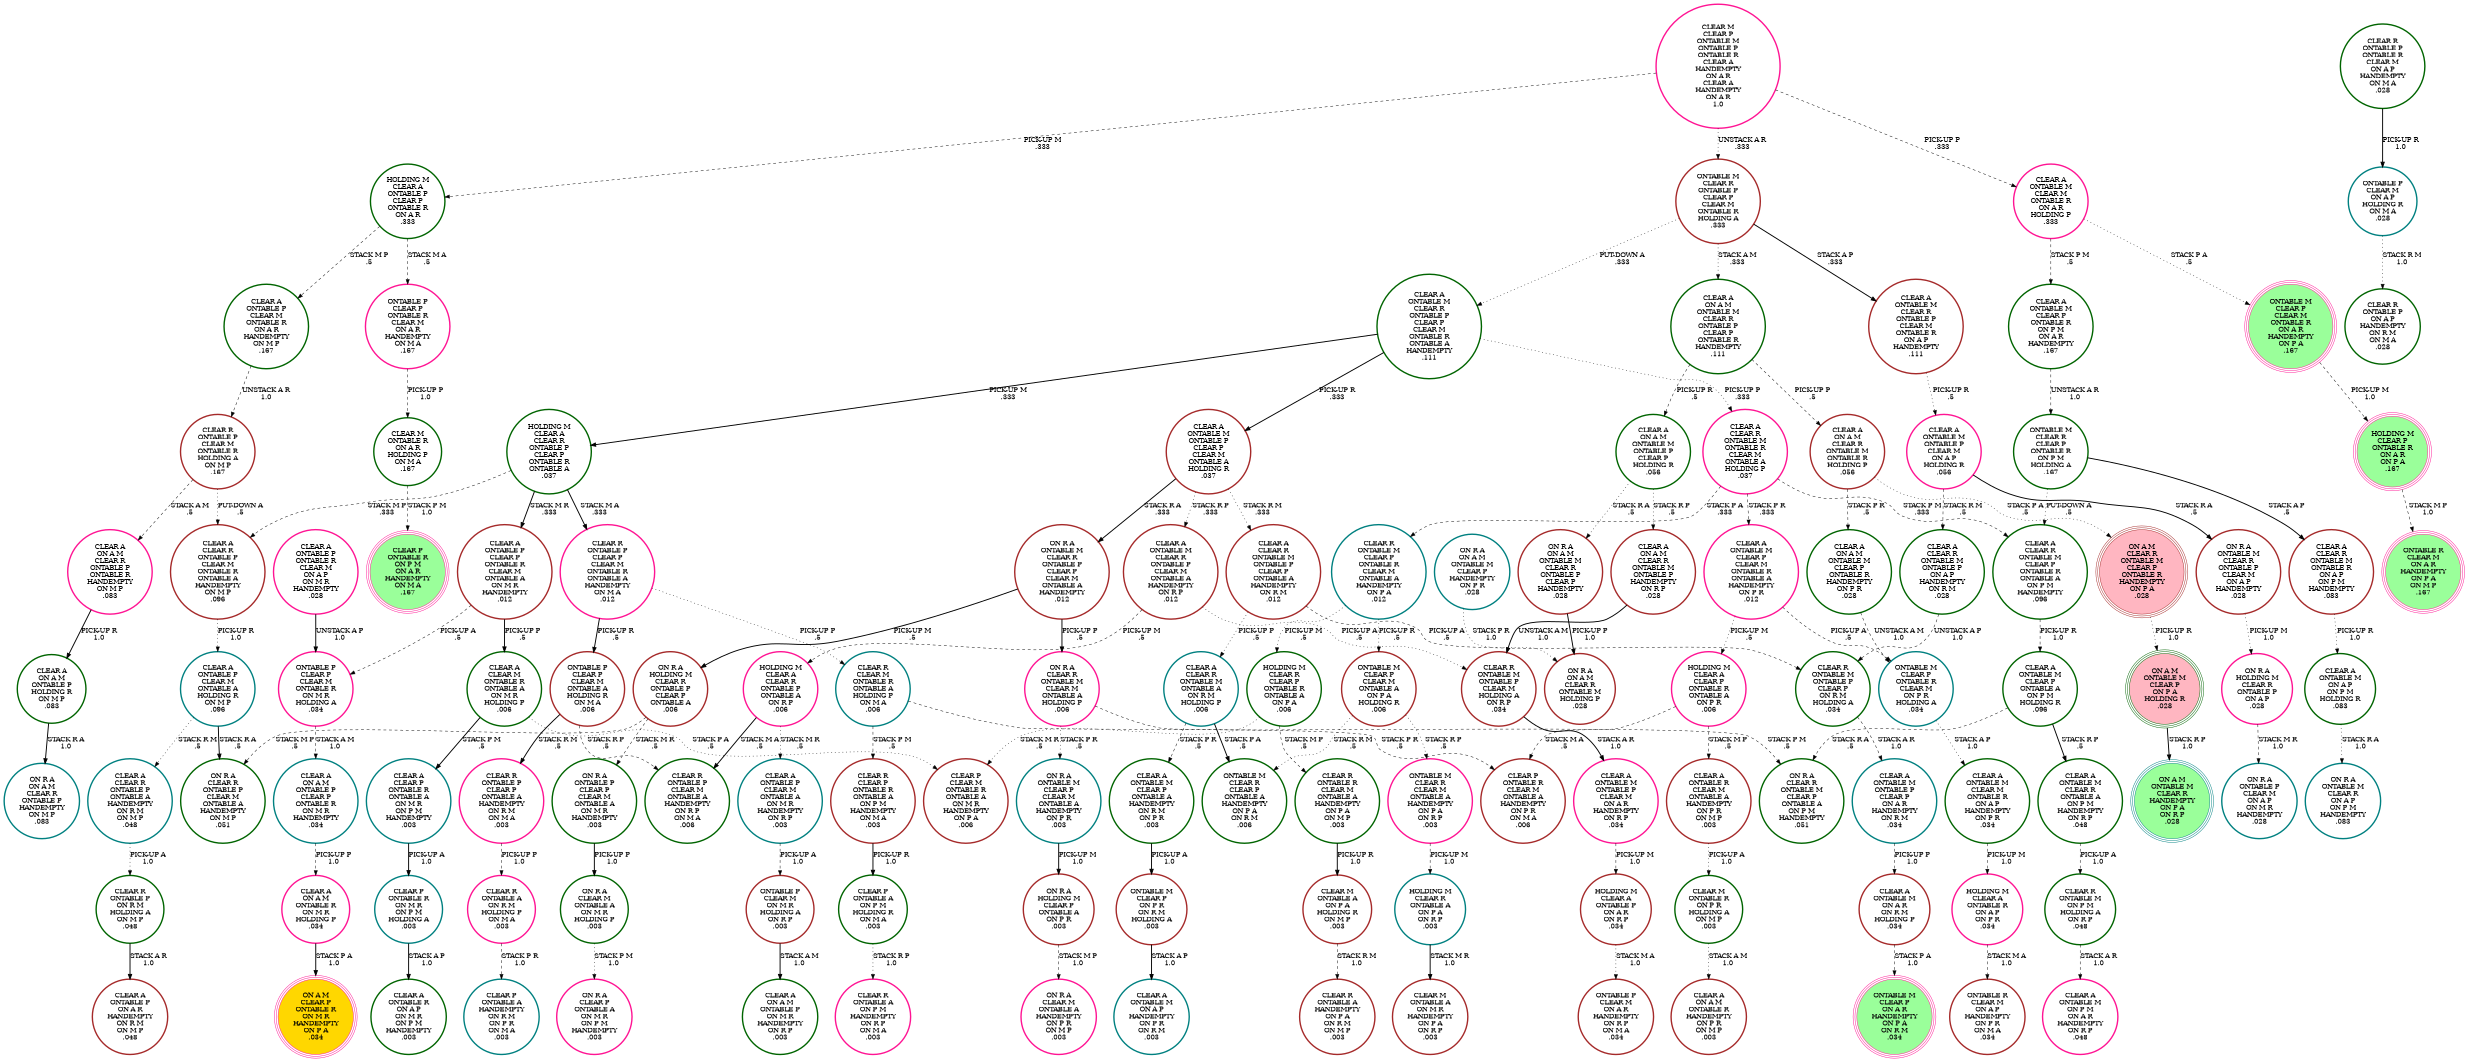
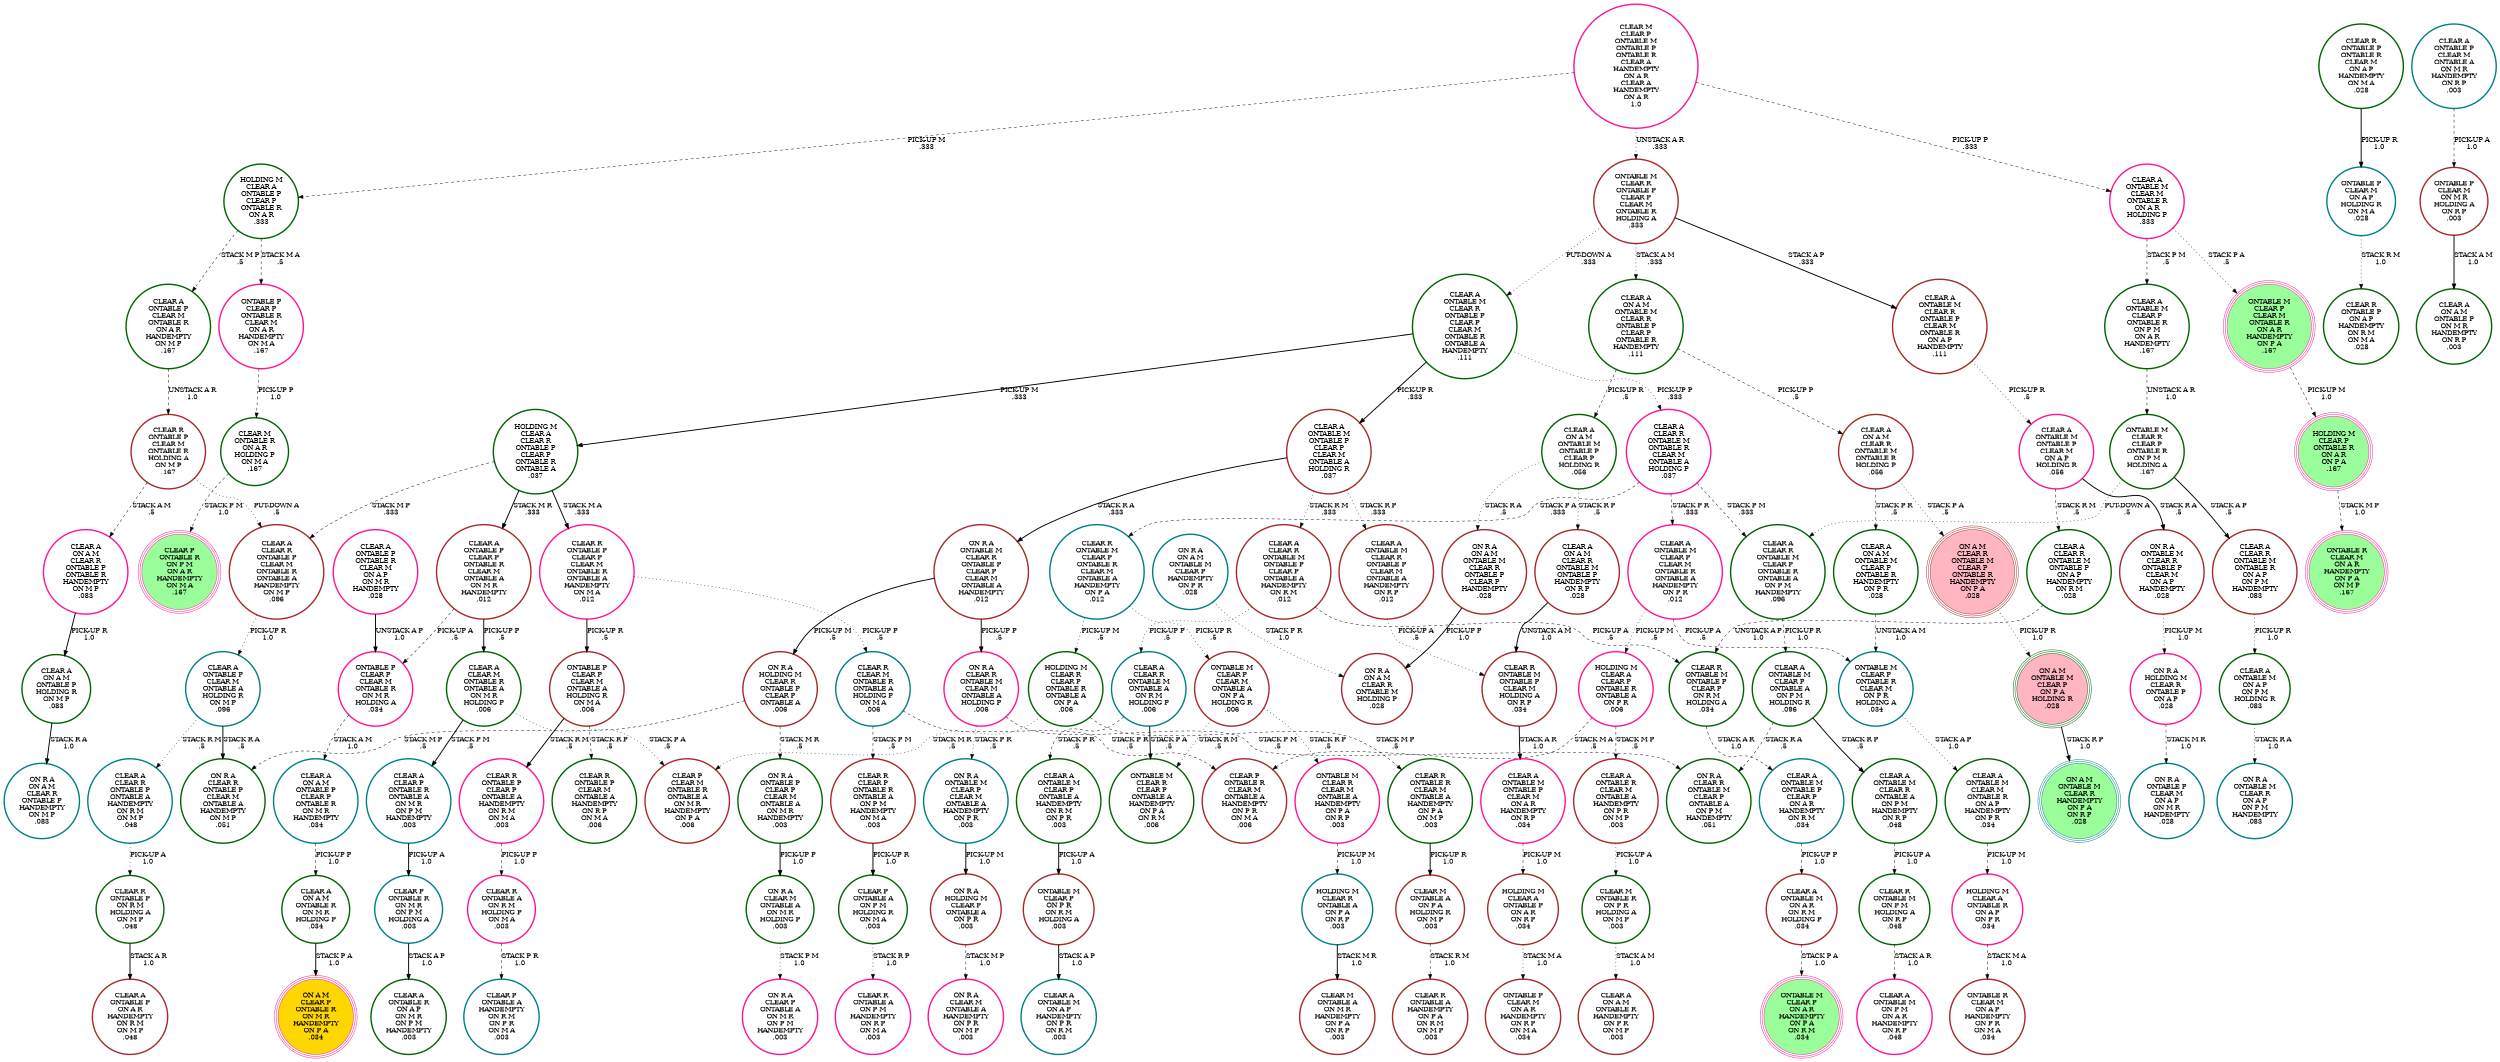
node "HOLDING M CLEAR A CLEAR R ONTABLE P ONTABLE A ON R P .006": removed
node "CLEAR A ON A M ONTABLE R ON M R HOLDING P .034": color deeppink -> darkgreen
